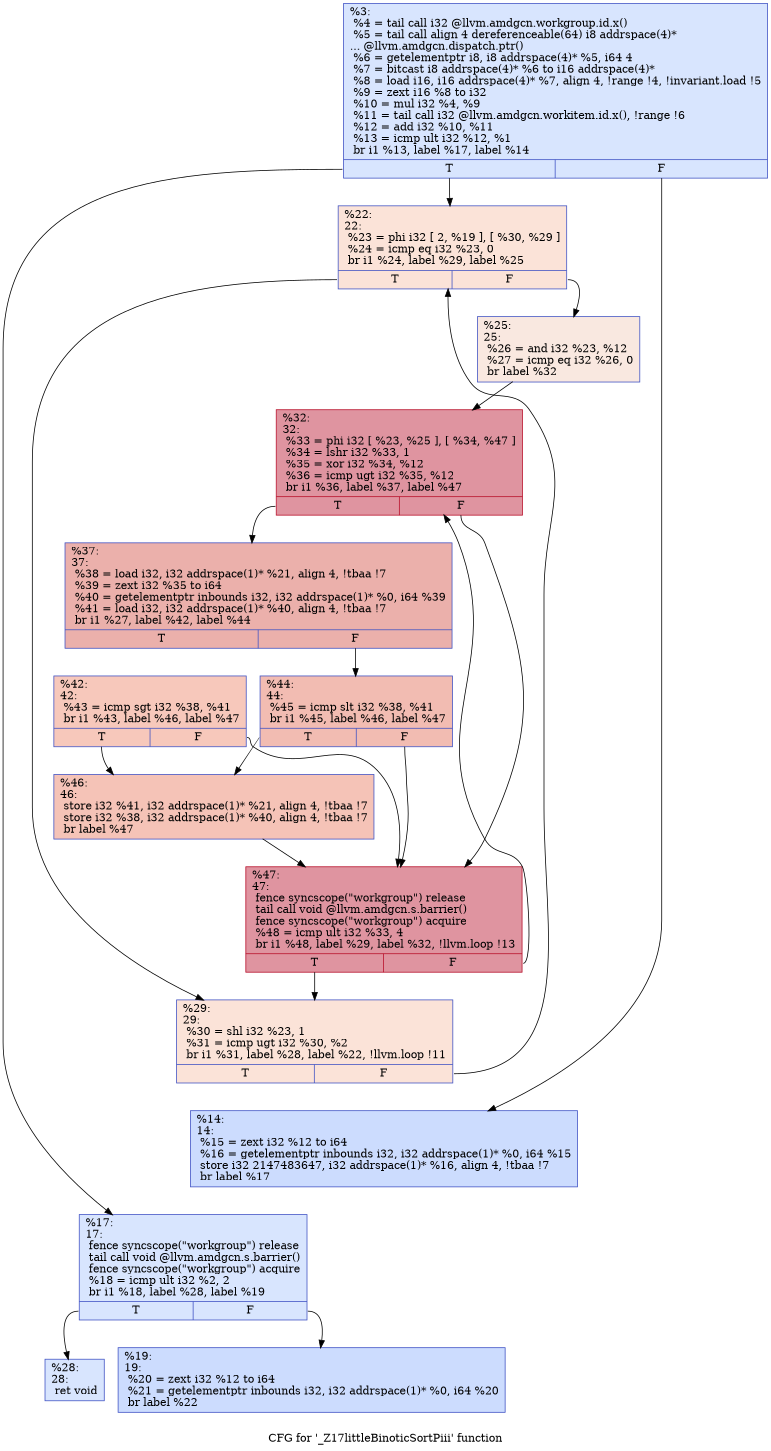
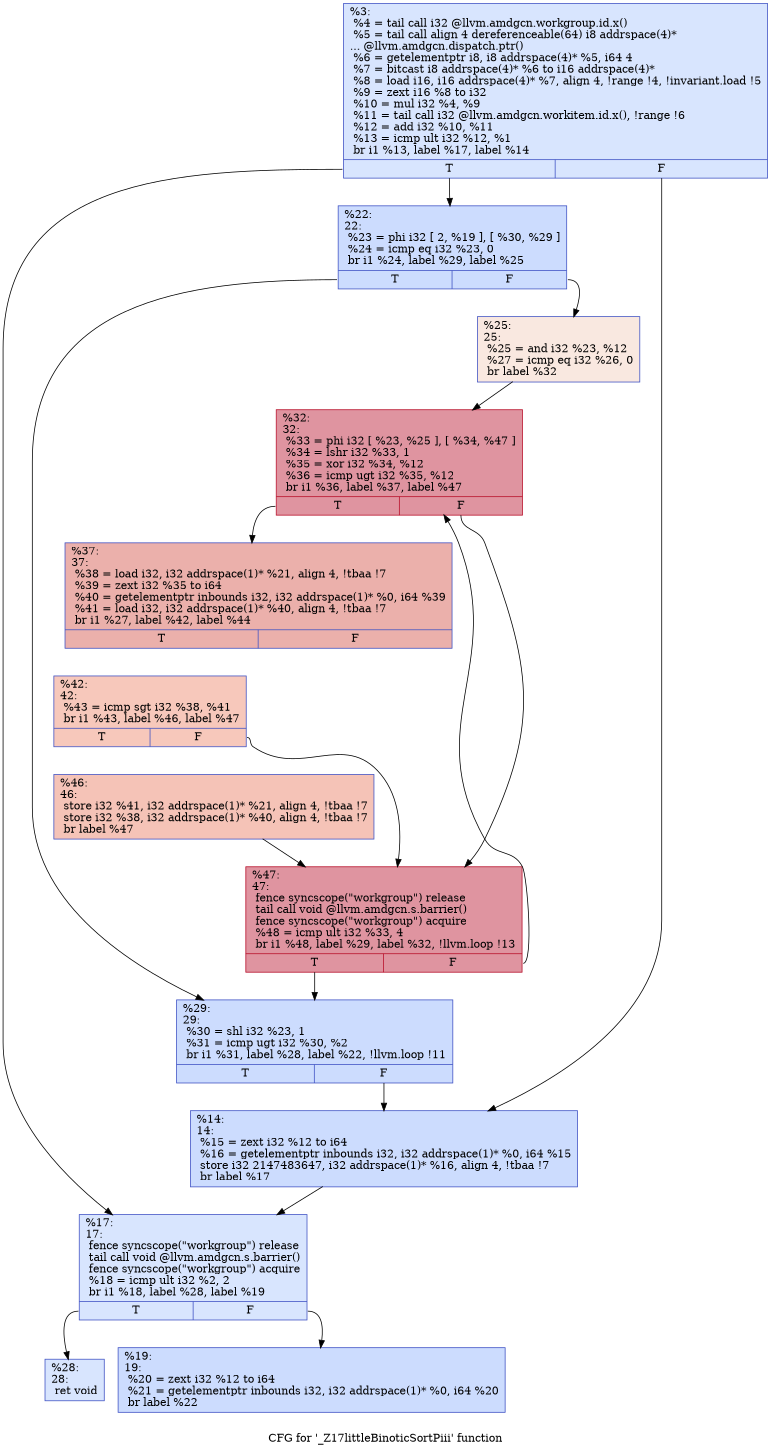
node "%22:": fillcolor #f6bfa670 -> #8caffe70
node "%25:": text "%26 = and i32 %23, %12" -> "%25 = and i32 %23, %12"
edge "%29:" -> "%22:": now "%29:" -> "%14:"
node "%44:": removed
edge "%42:" -> "%46:": removed
node "%29:": fillcolor #f6bfa670 -> #8caffe70
edge "%14:" -> "%17:": added
